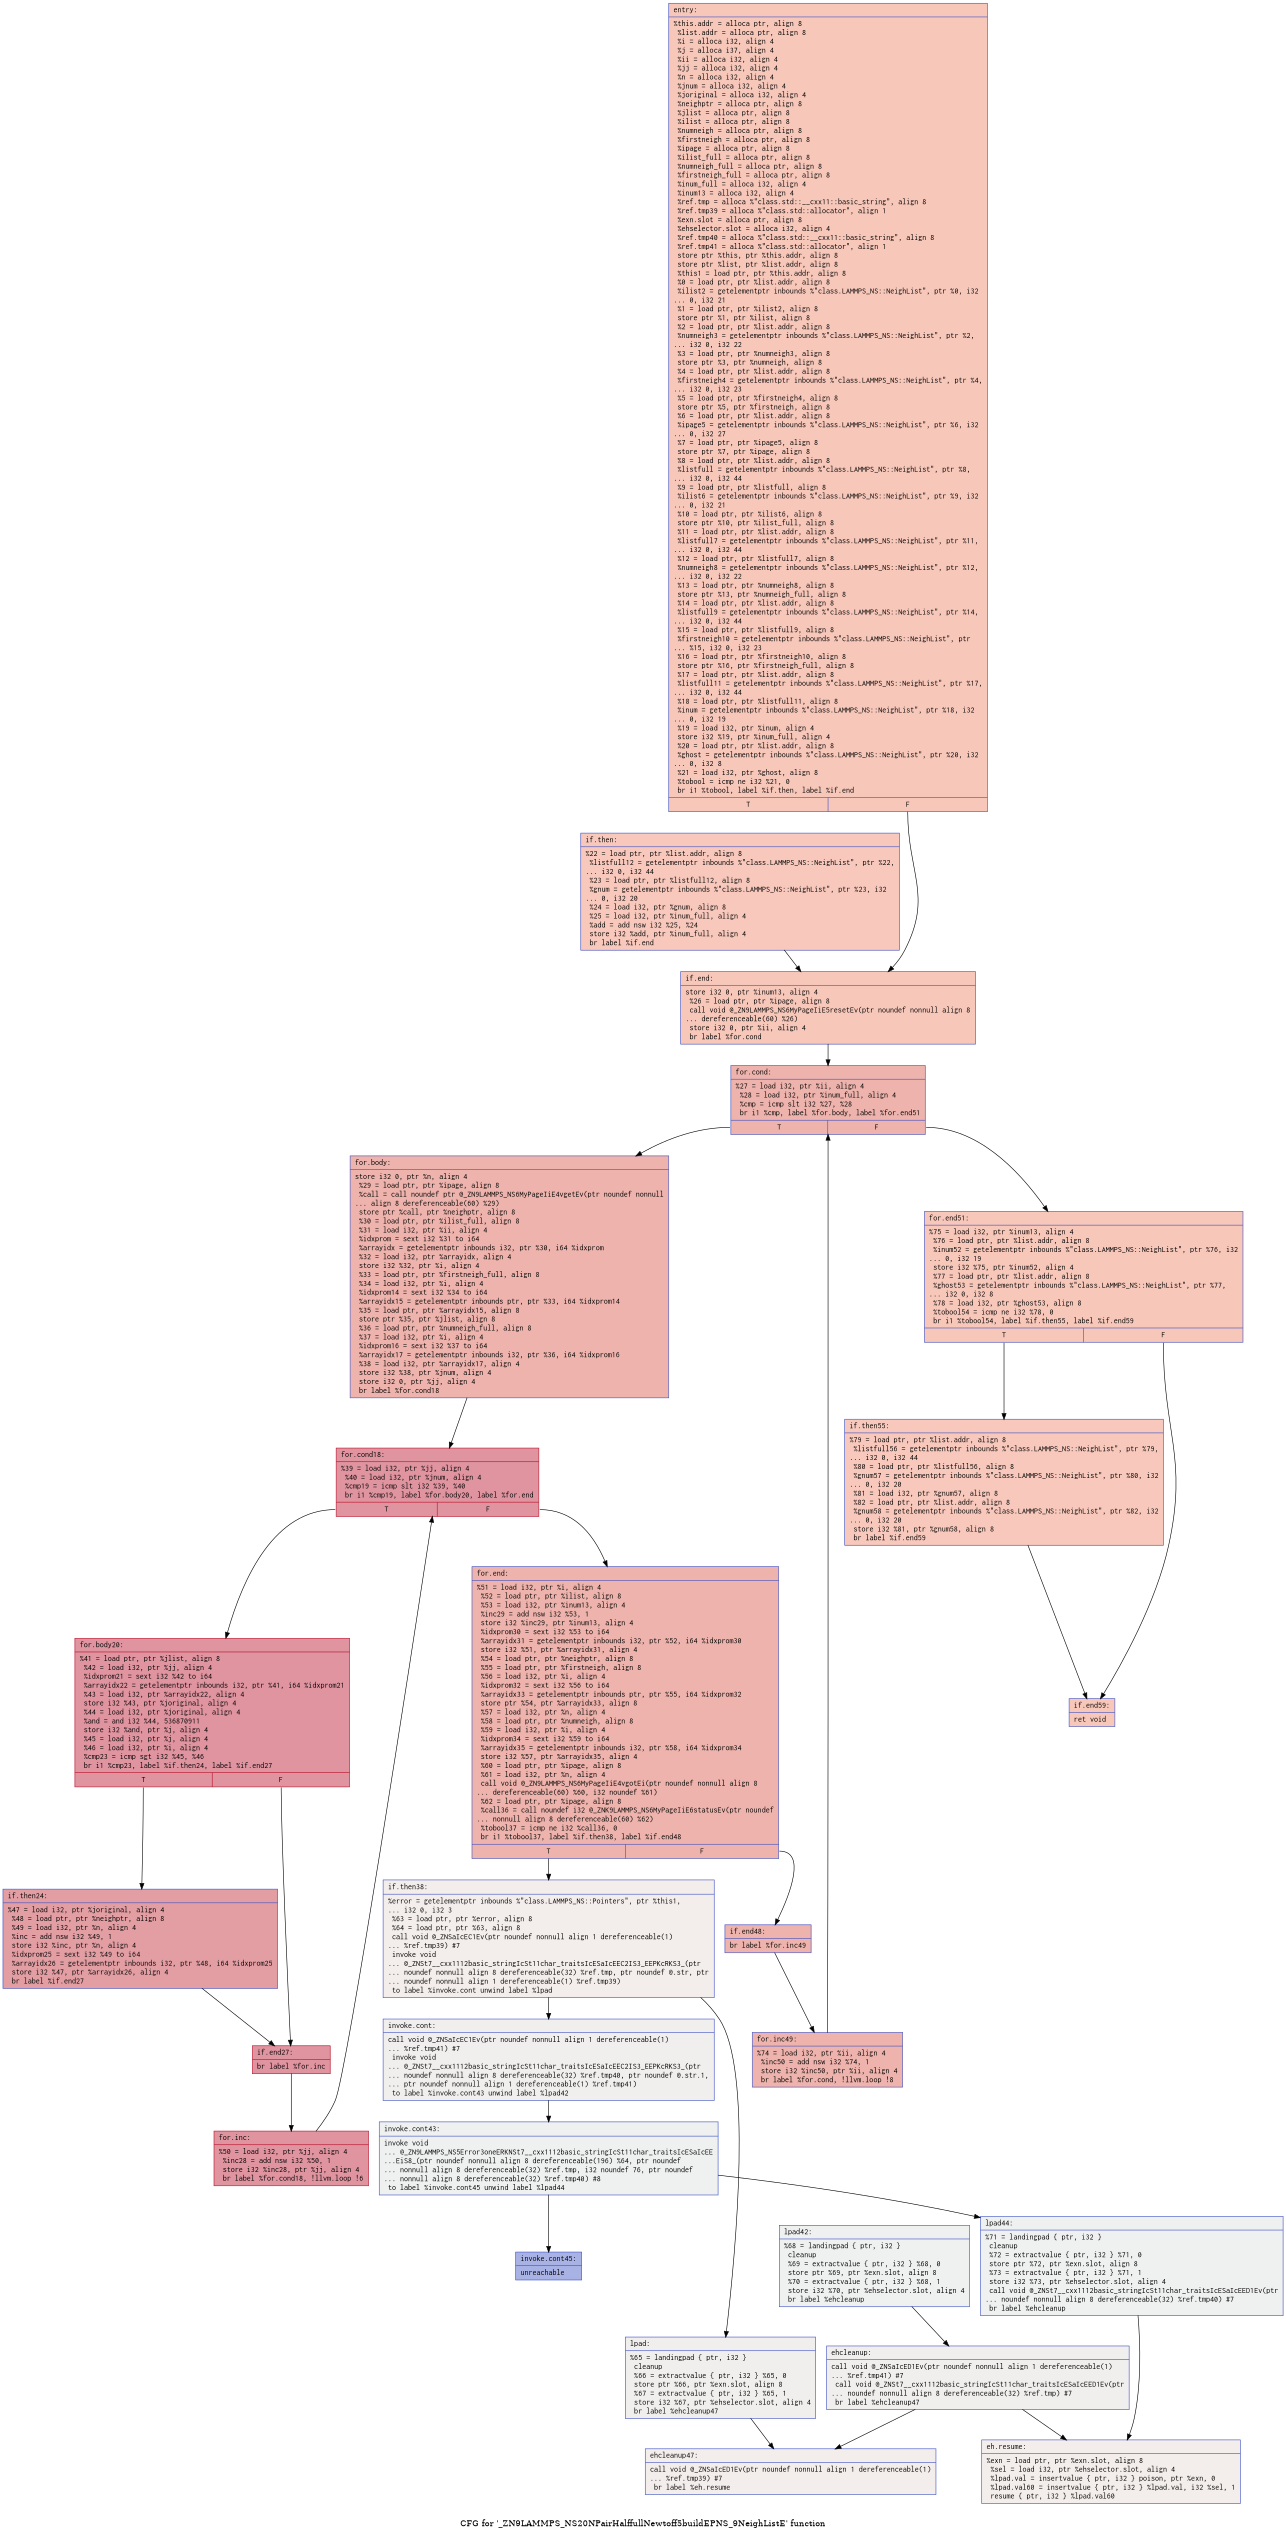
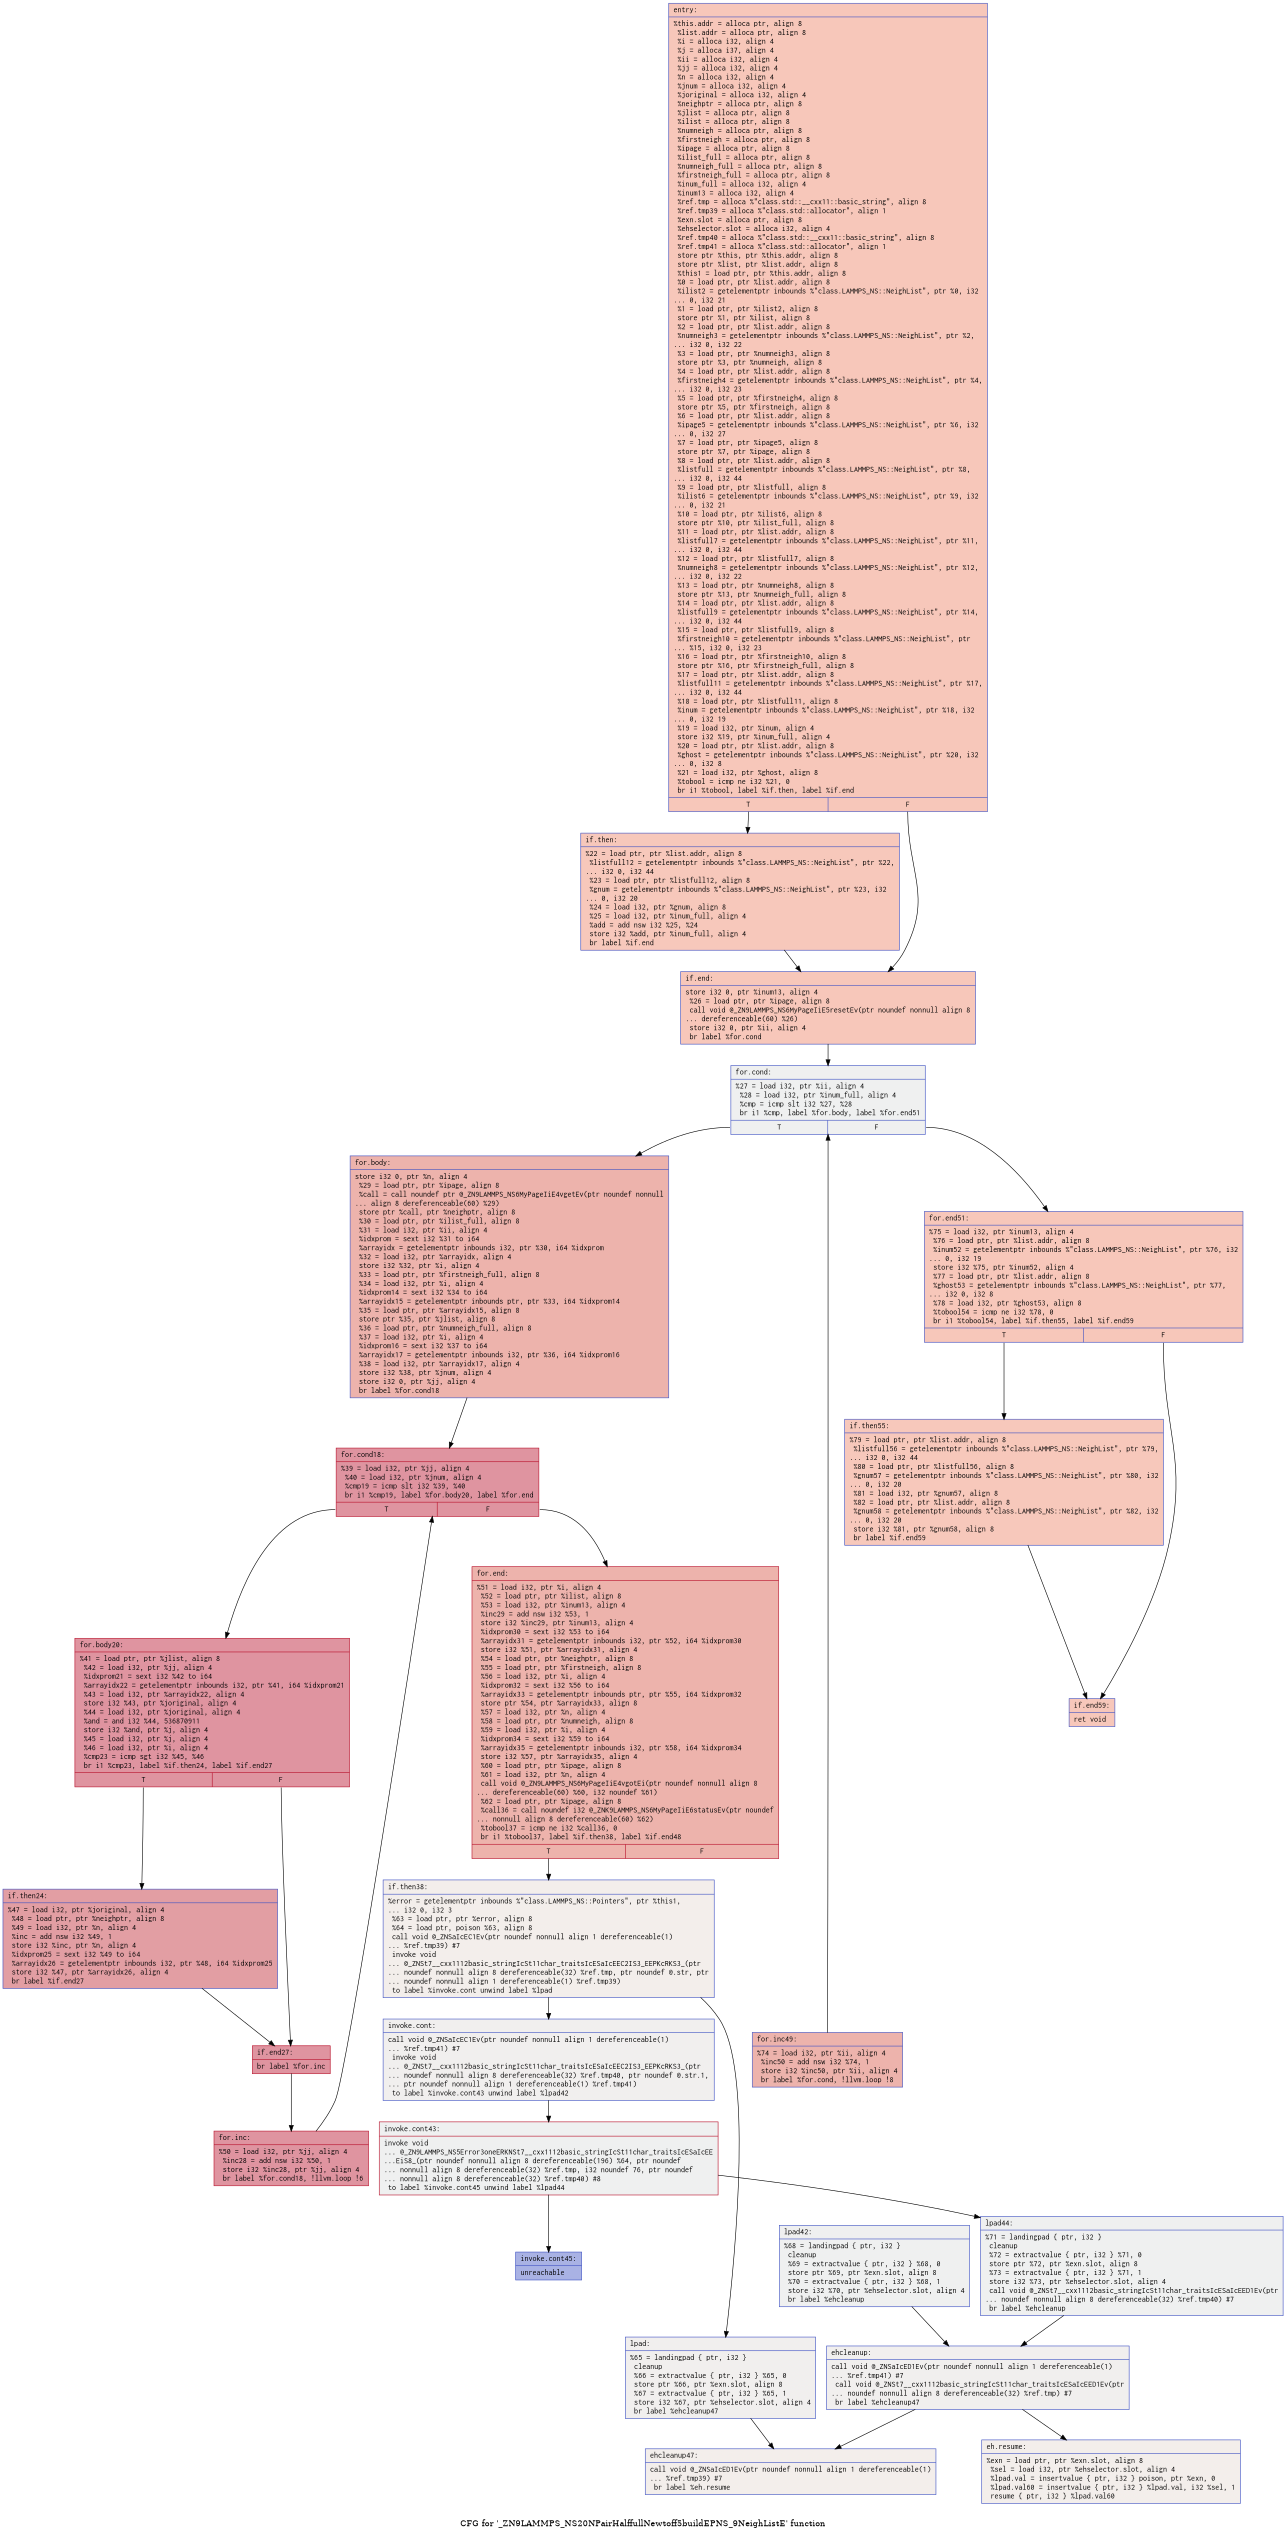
edge "entry:" -> "if.then:": added
node "for.cond:": fillcolor #d6524470 -> #dbdcde70
node "for.end:": color #3d50c3ff -> #b70d28ff
node "if.then38:": text "%64 = load ptr, ptr %63, align 8" -> "%64 = load ptr, poison %63, align 8"
node "if.end48:": removed
node "invoke.cont43:": color #3d50c3ff -> #b70d28ff
edge "lpad44:" -> "eh.resume:": now "lpad44:" -> "ehcleanup:"
